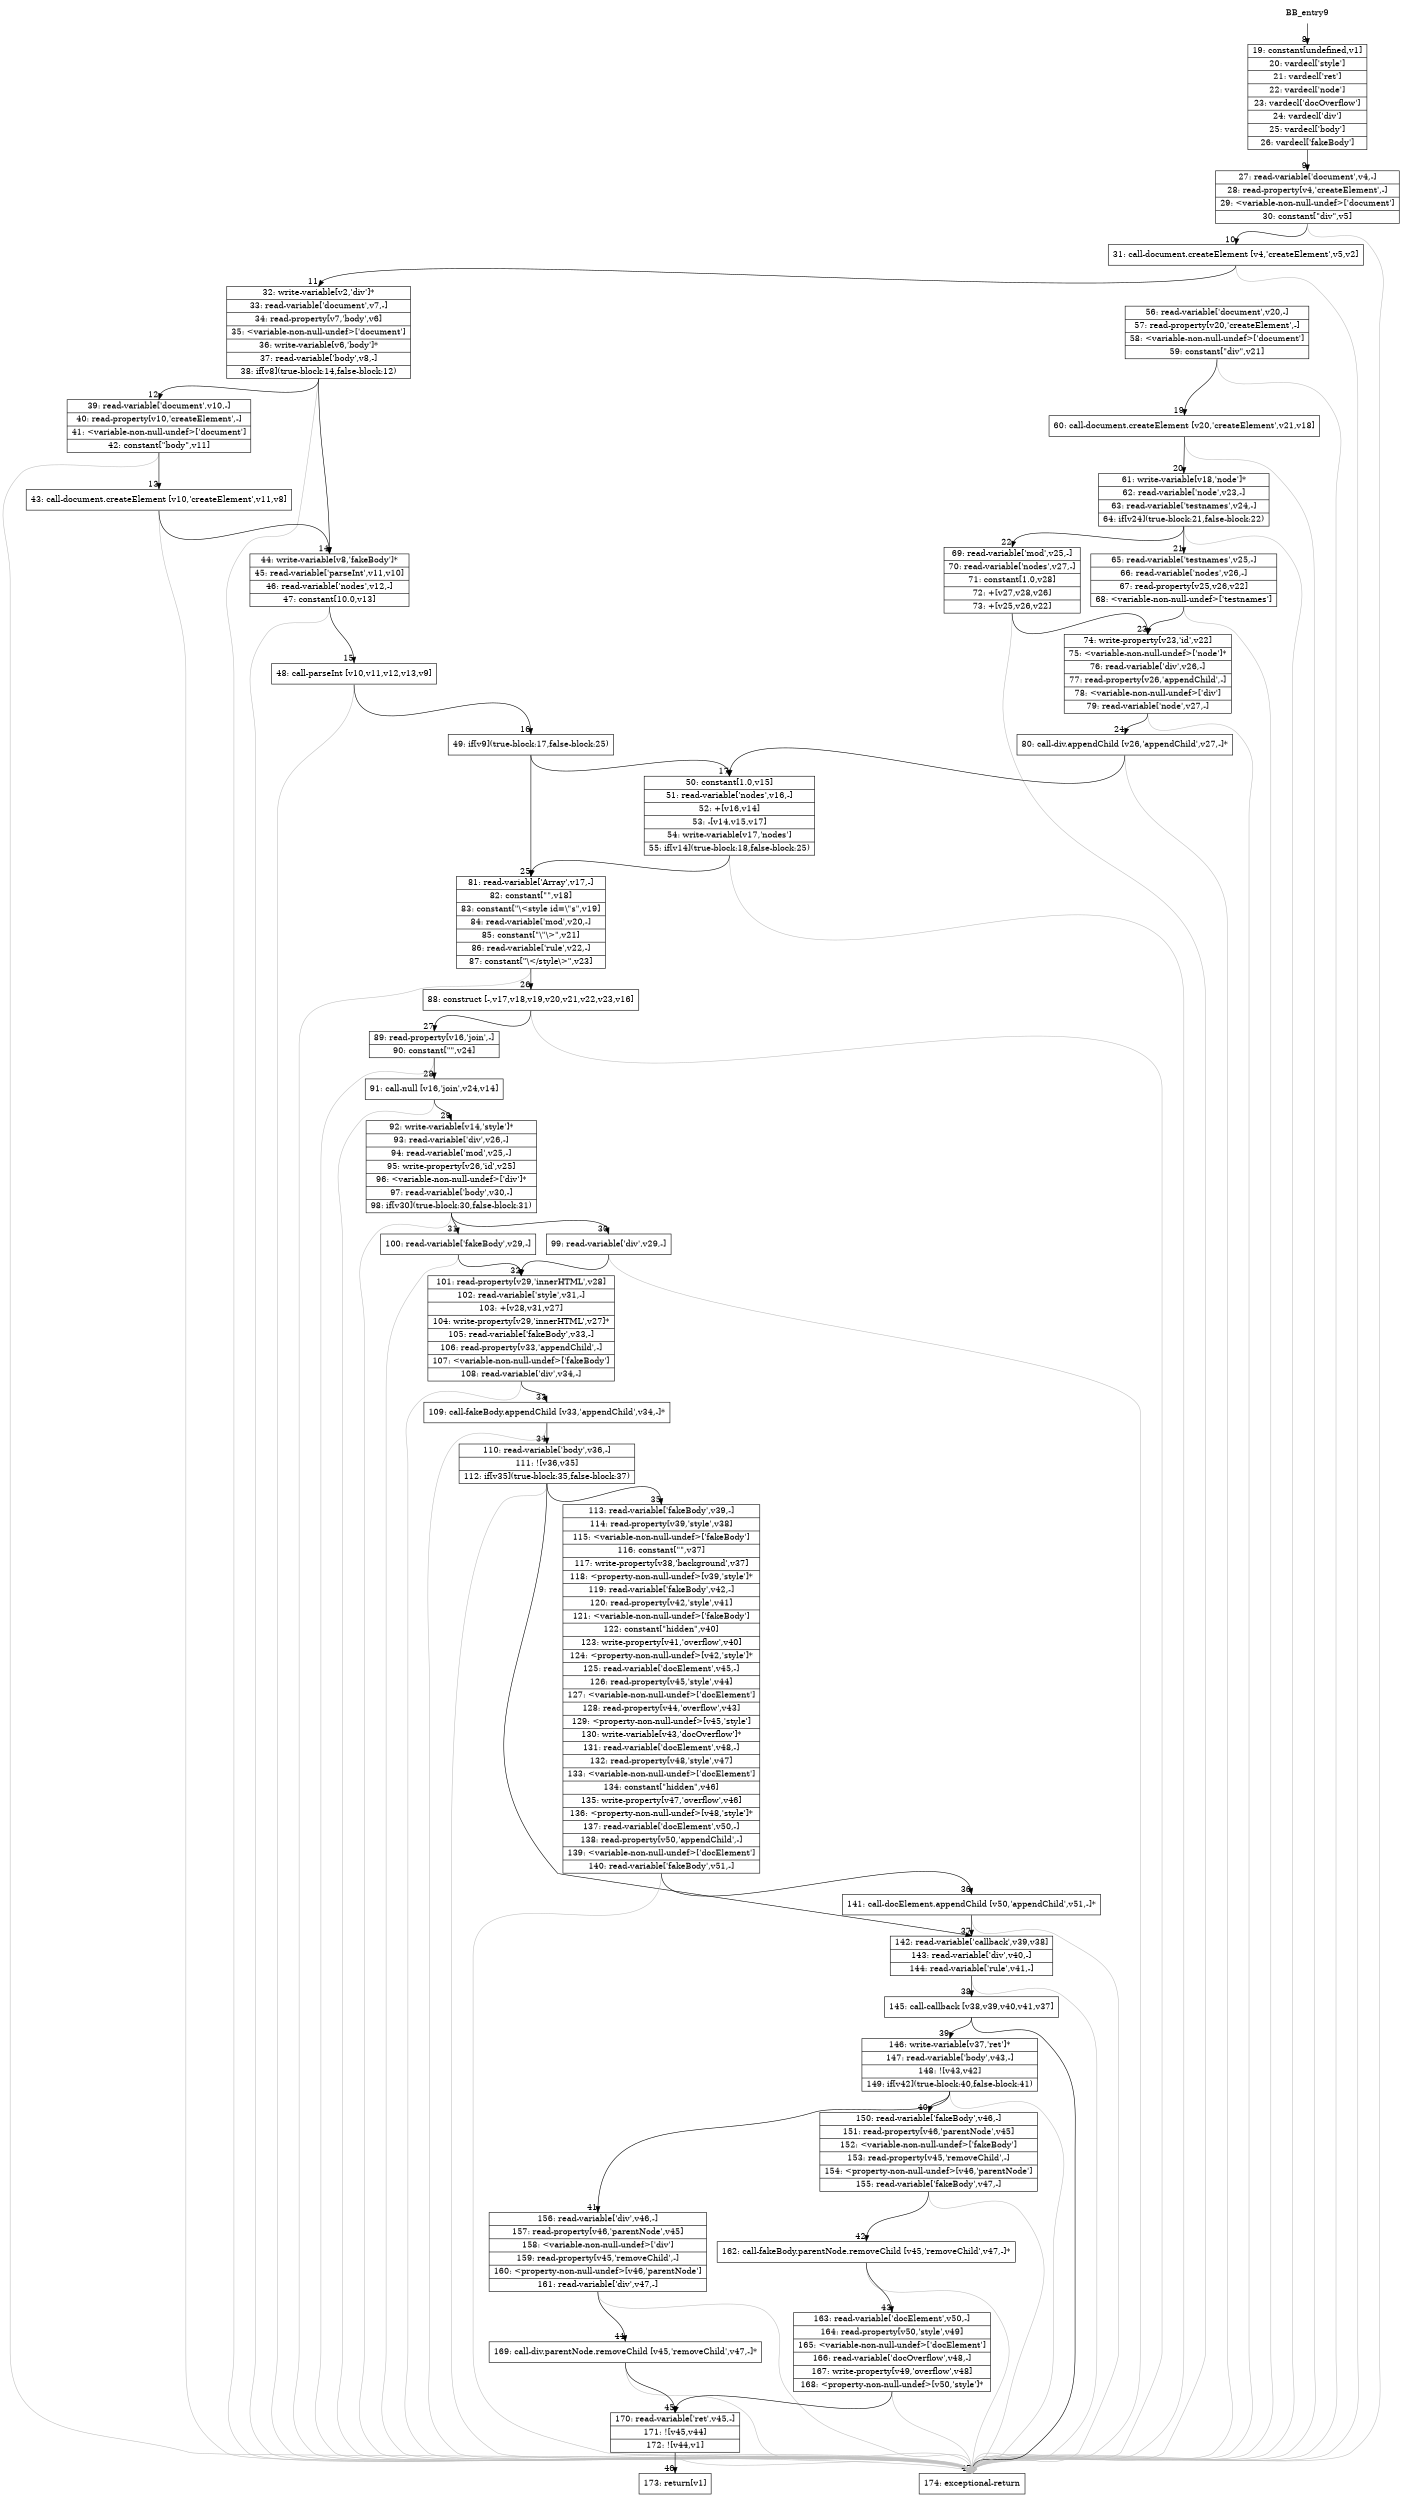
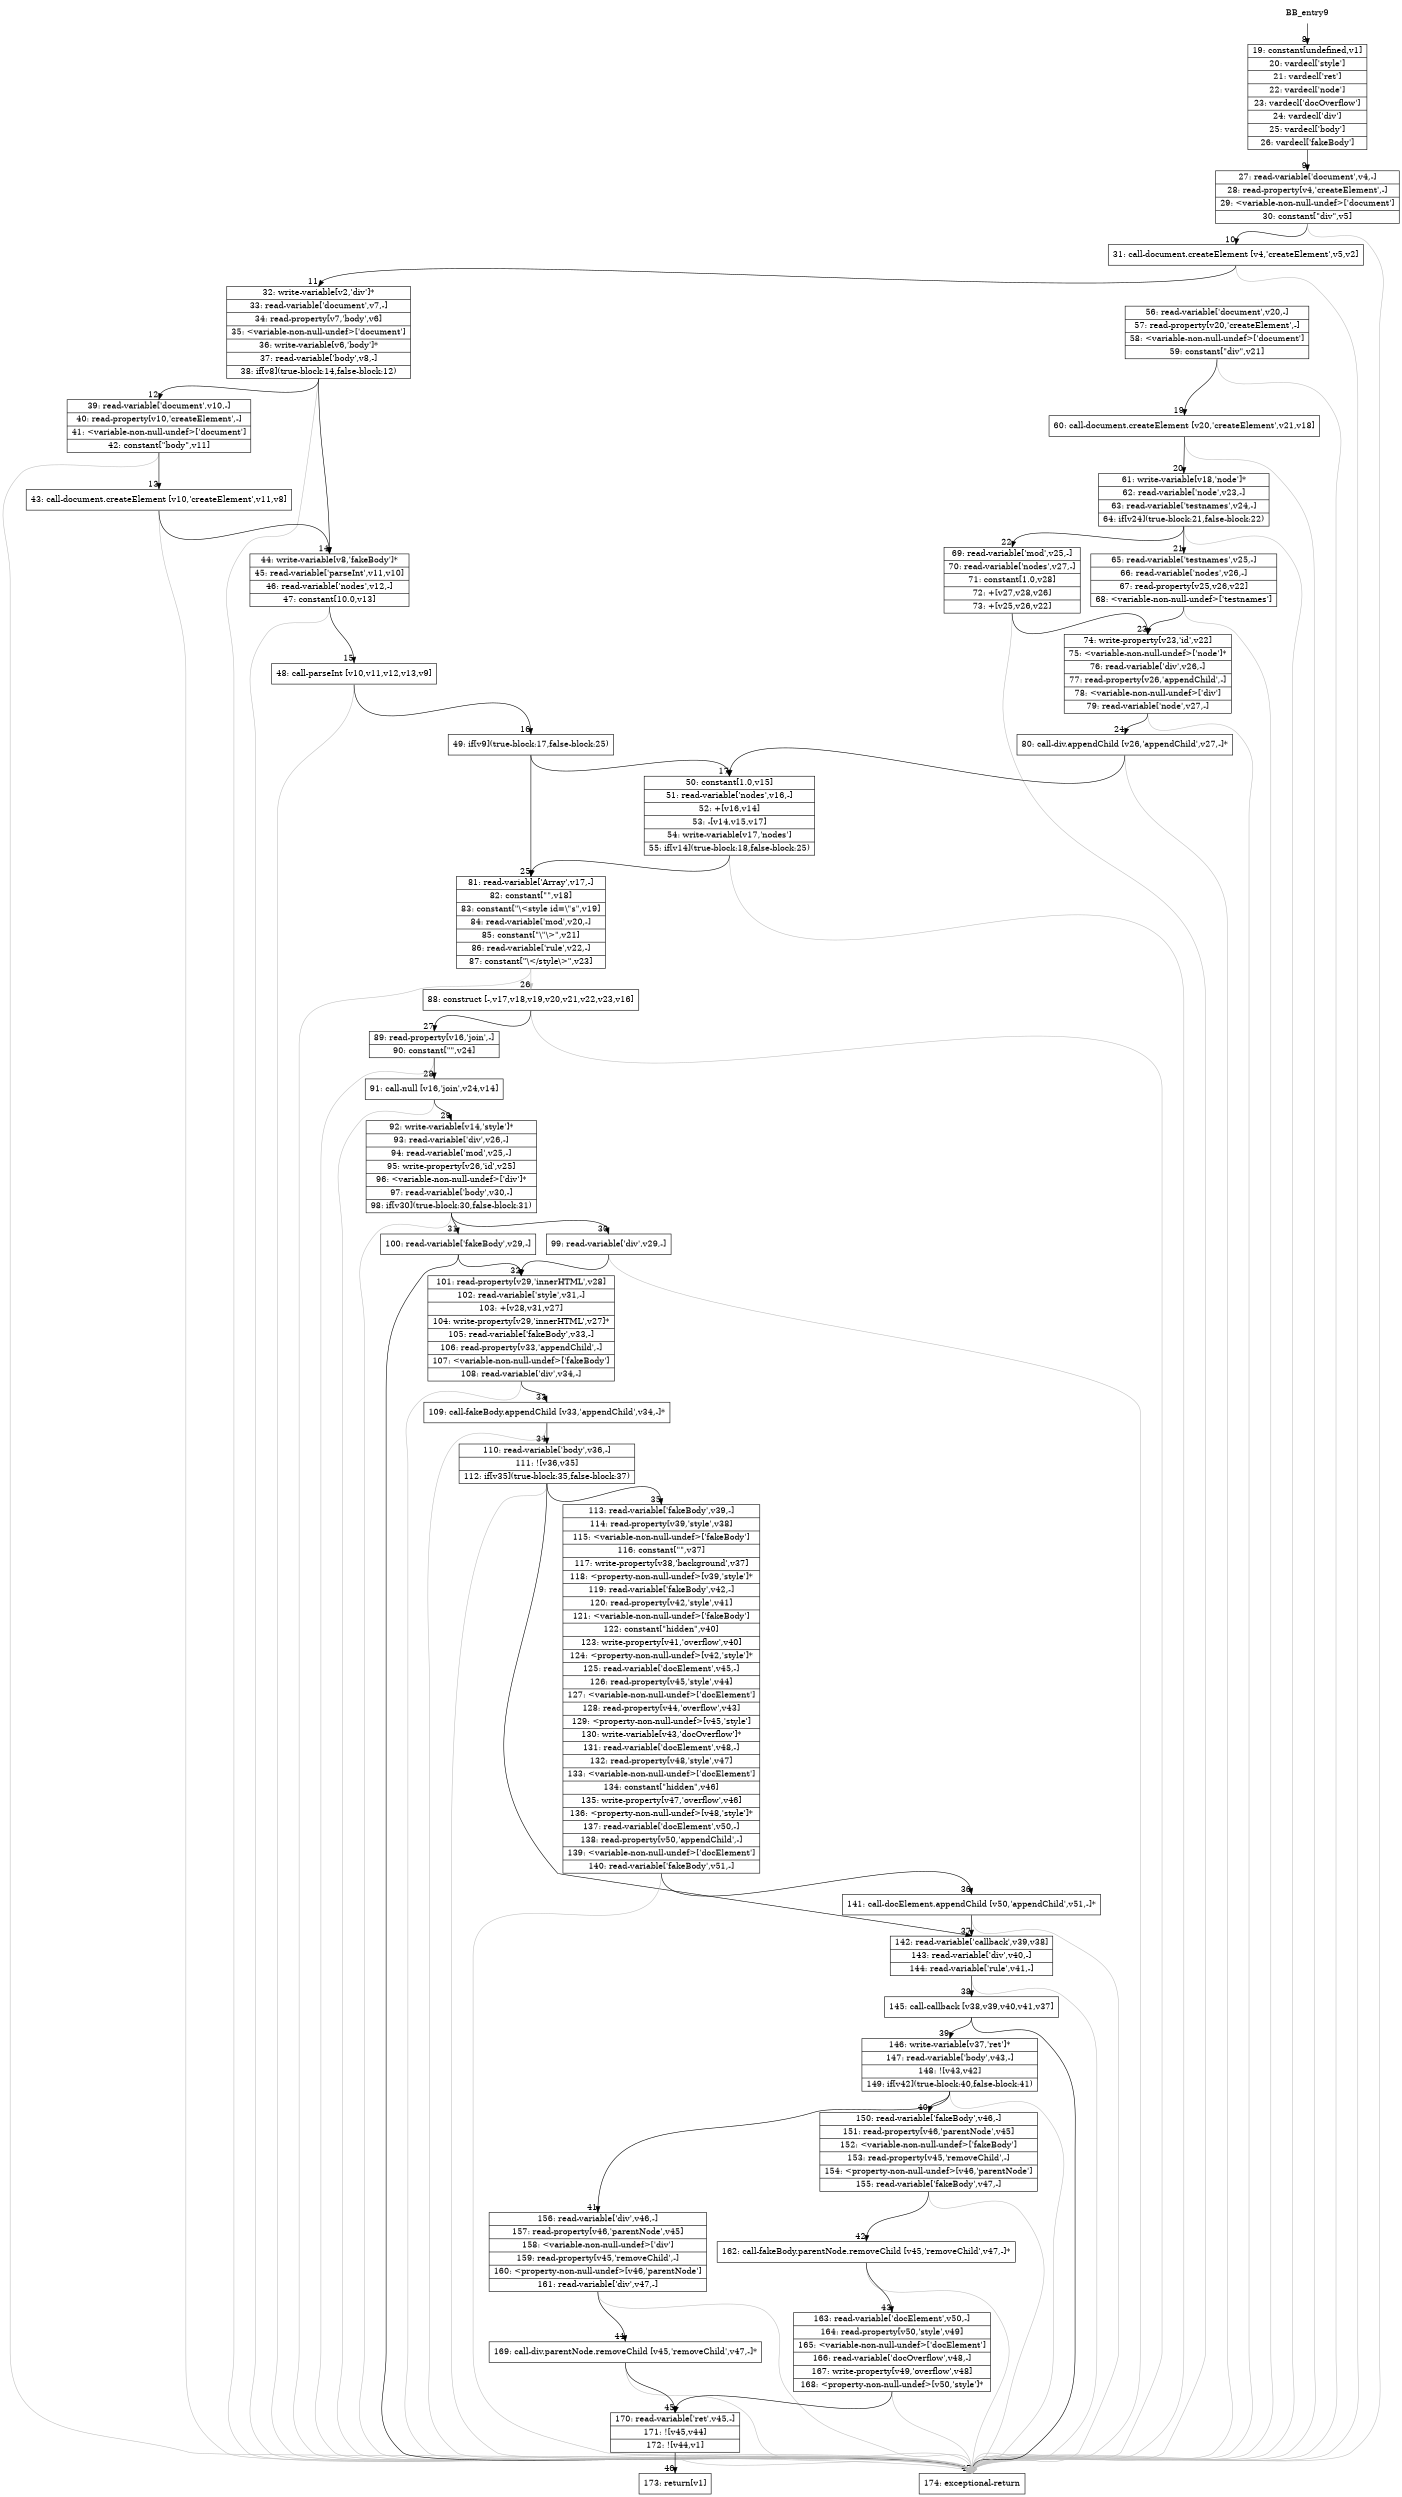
edge "81: read-variable['Array',v17,-]" -> "88: construct [-,v17,v18,v19,v20,v21,v22,v23,v16]": color black -> gray
edge "100: read-variable['fakeBody',v29,-]" -> "174: exceptional-return": color gray -> black
